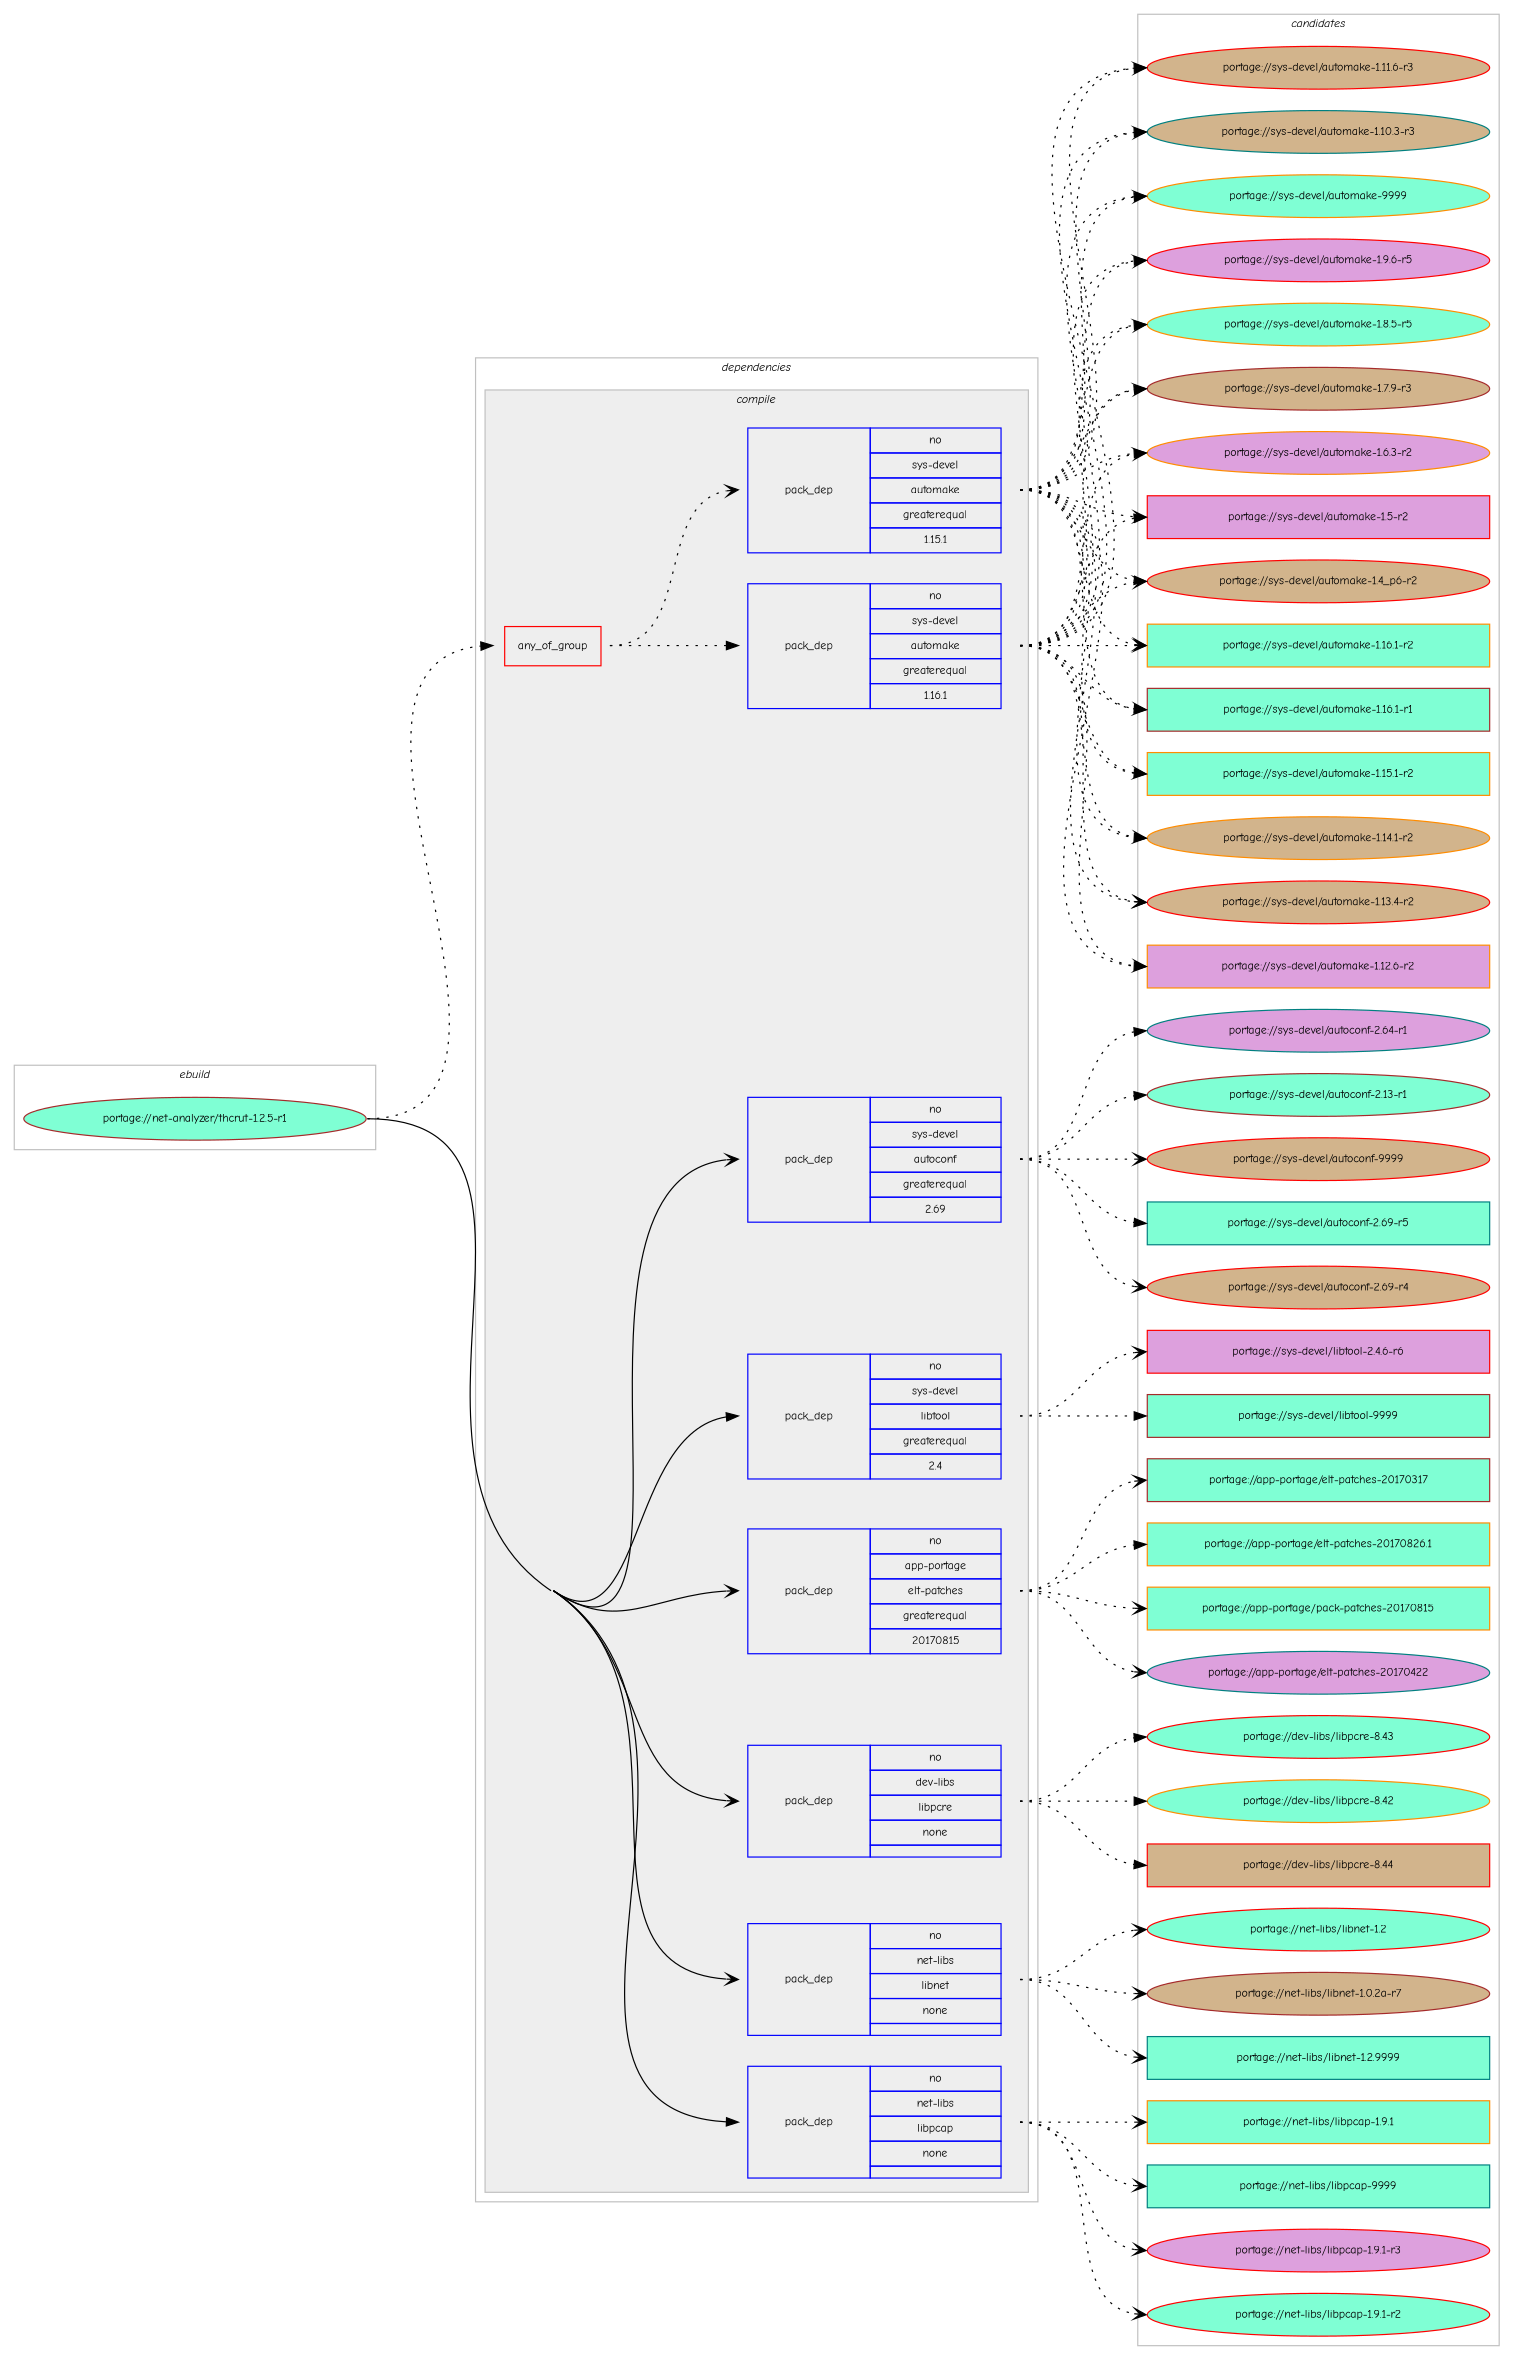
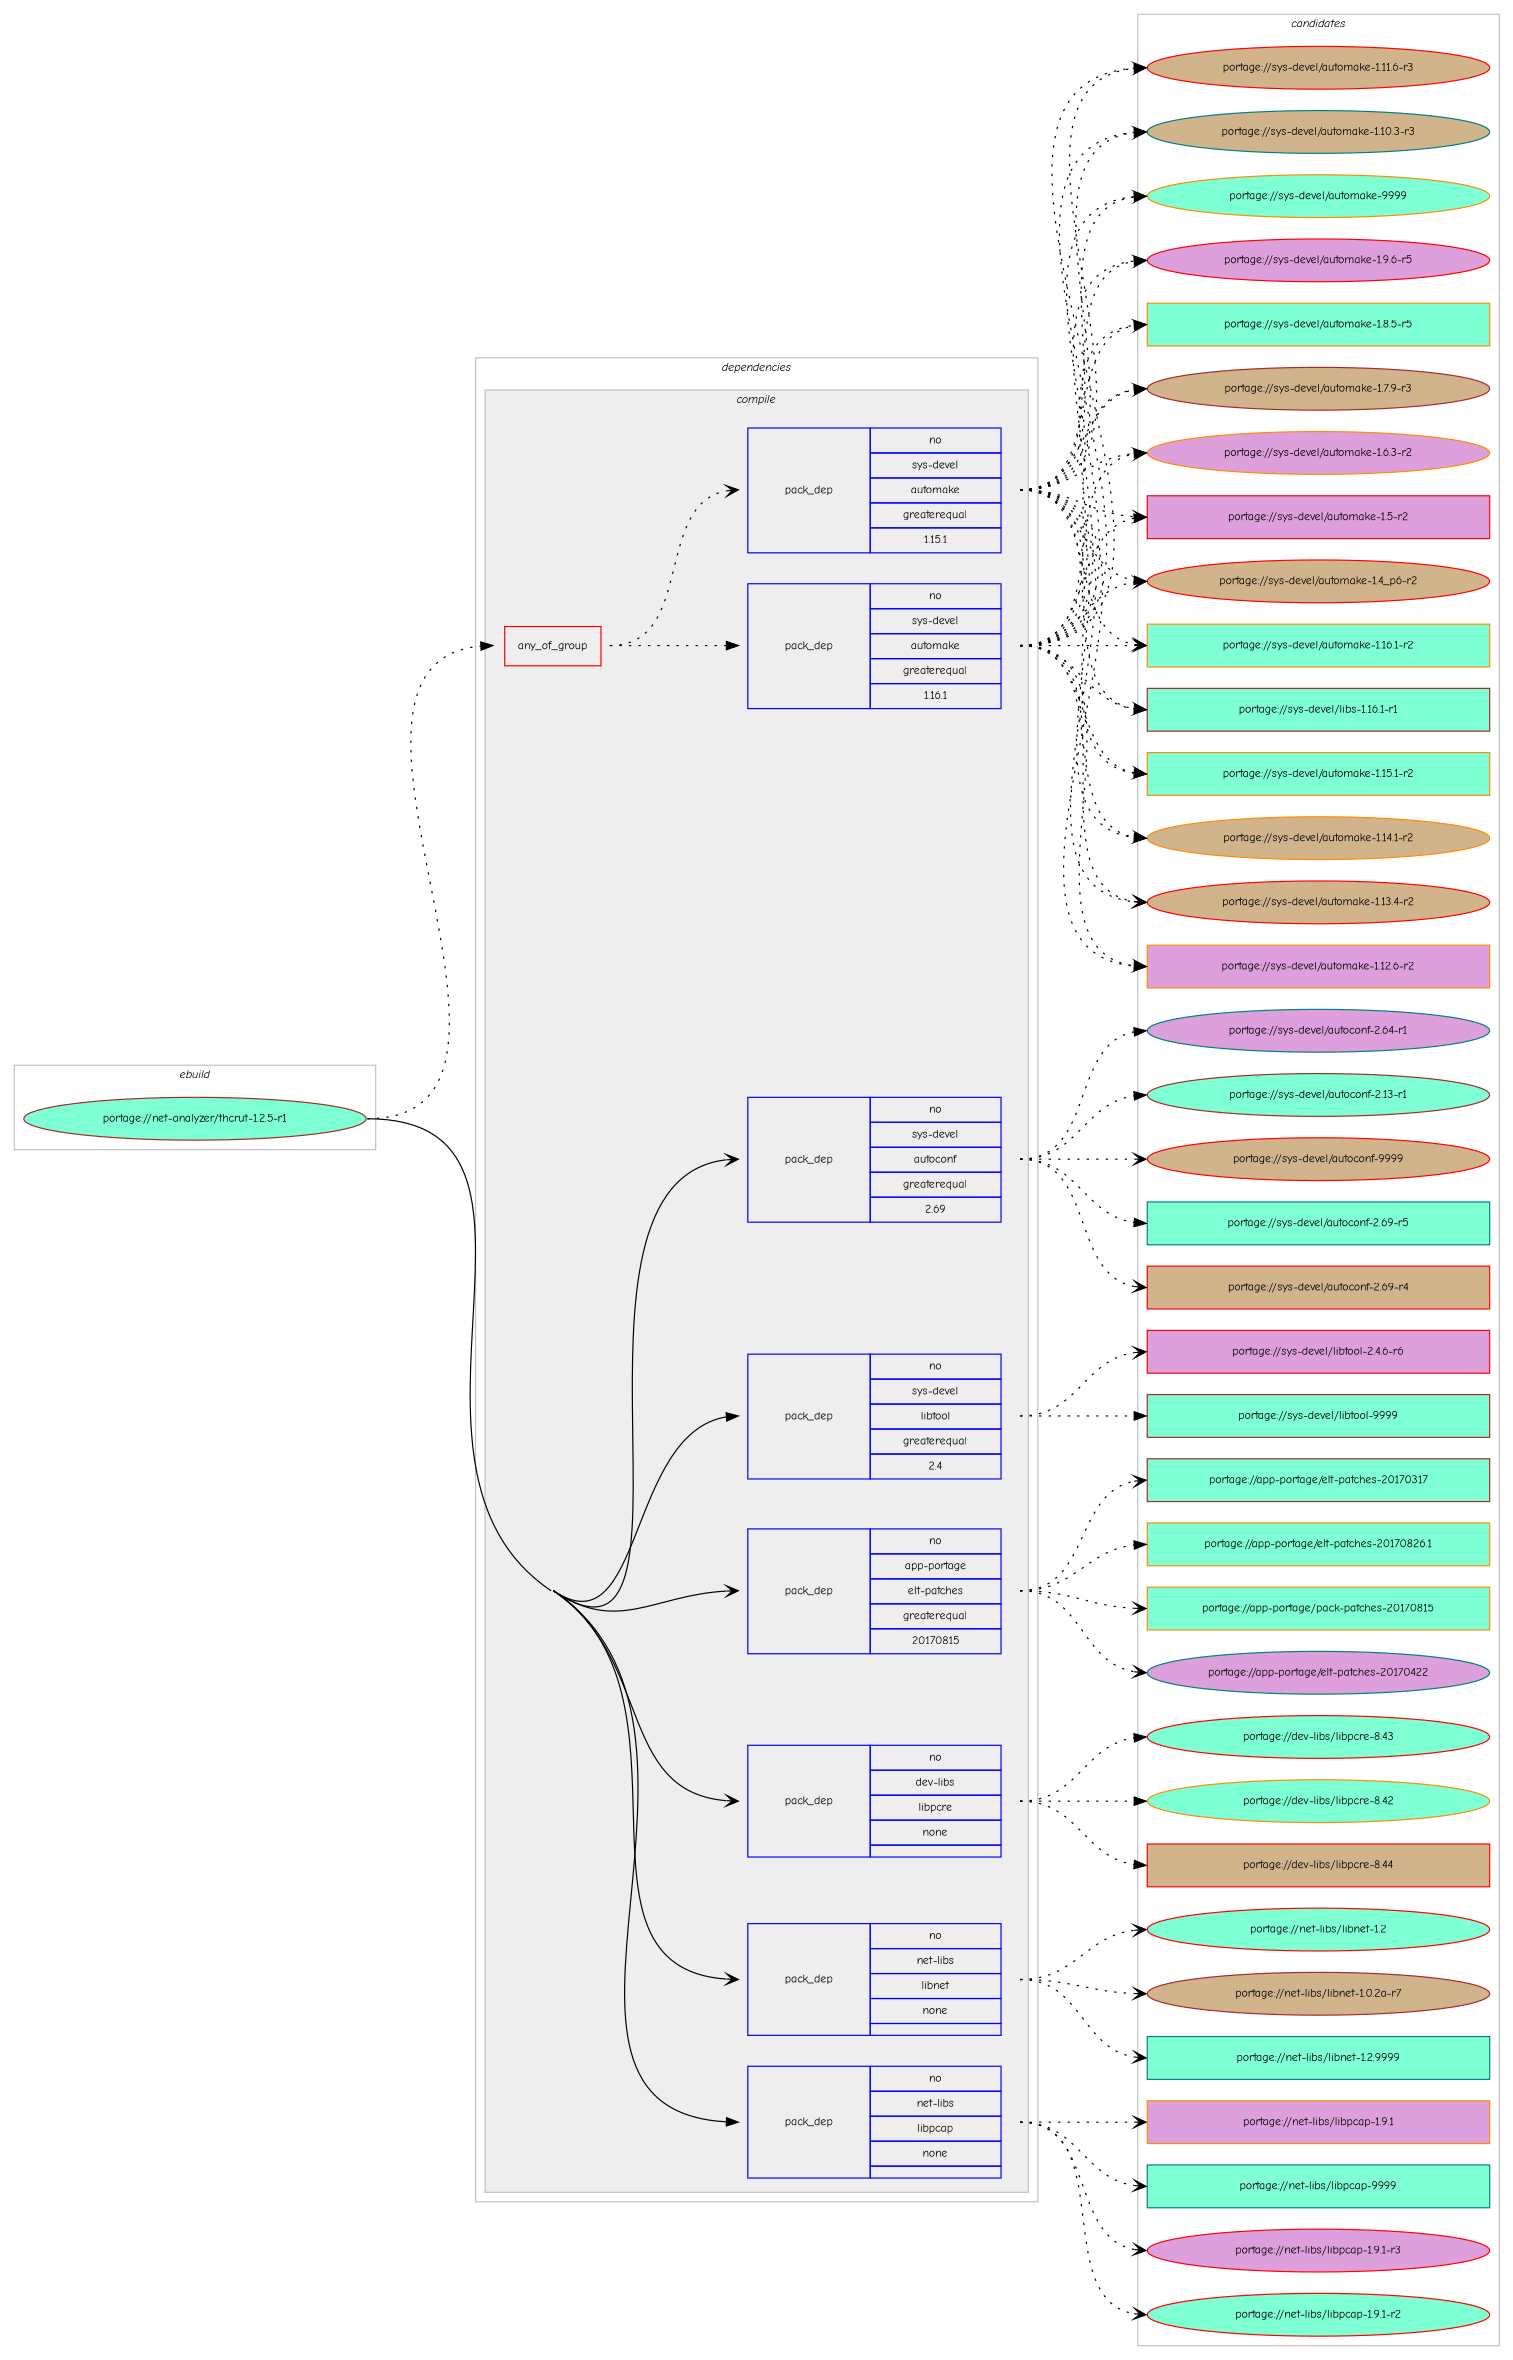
node "portage://sys-devel/automake-1.8.5-r5": shape ellipse -> box
node "portage://sys-devel/automake-1.16.1-r1": label "portage://sys-devel/automake-1.16.1-r1" -> "portage://sys-devel/libs-1.16.1-r1"
node "portage://sys-devel/autoconf-2.69-r4": shape ellipse -> box
node "portage://net-libs/libpcap-1.9.1": fillcolor aquamarine -> plum
